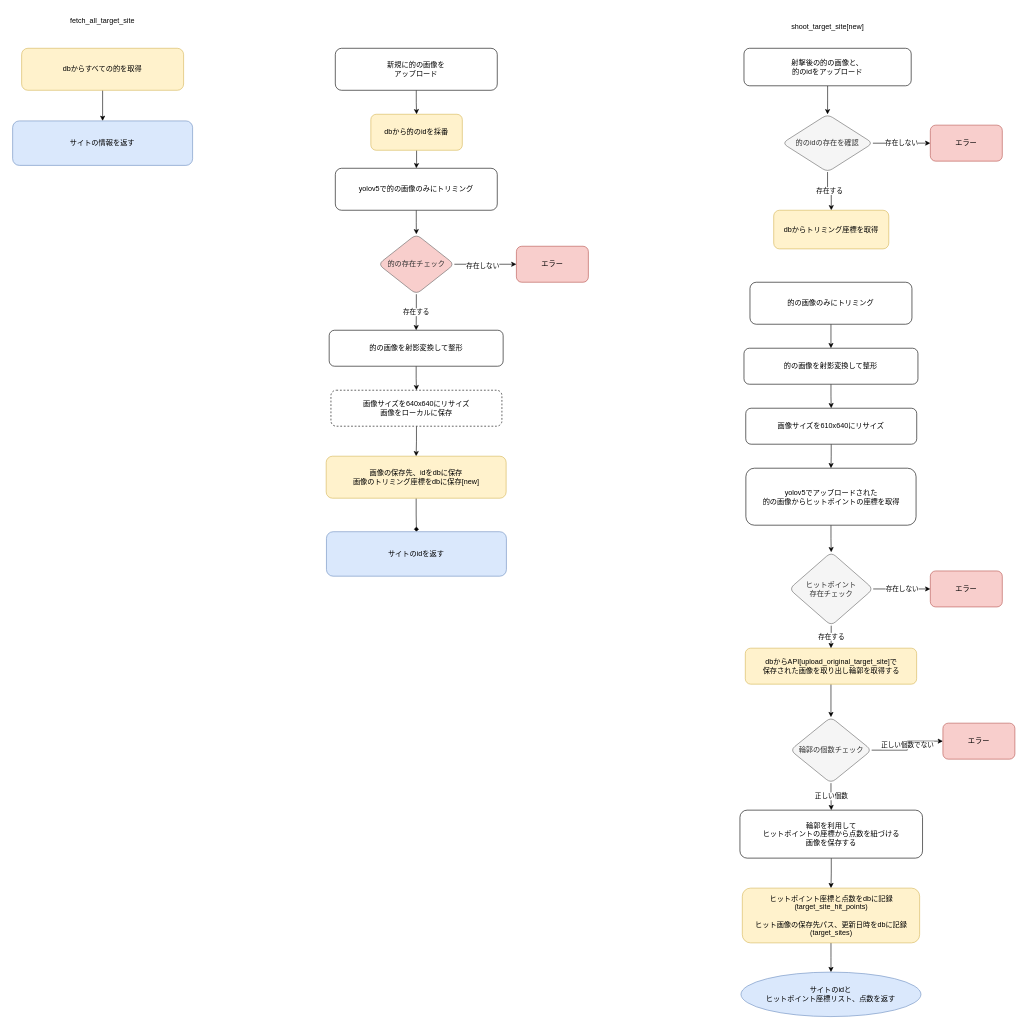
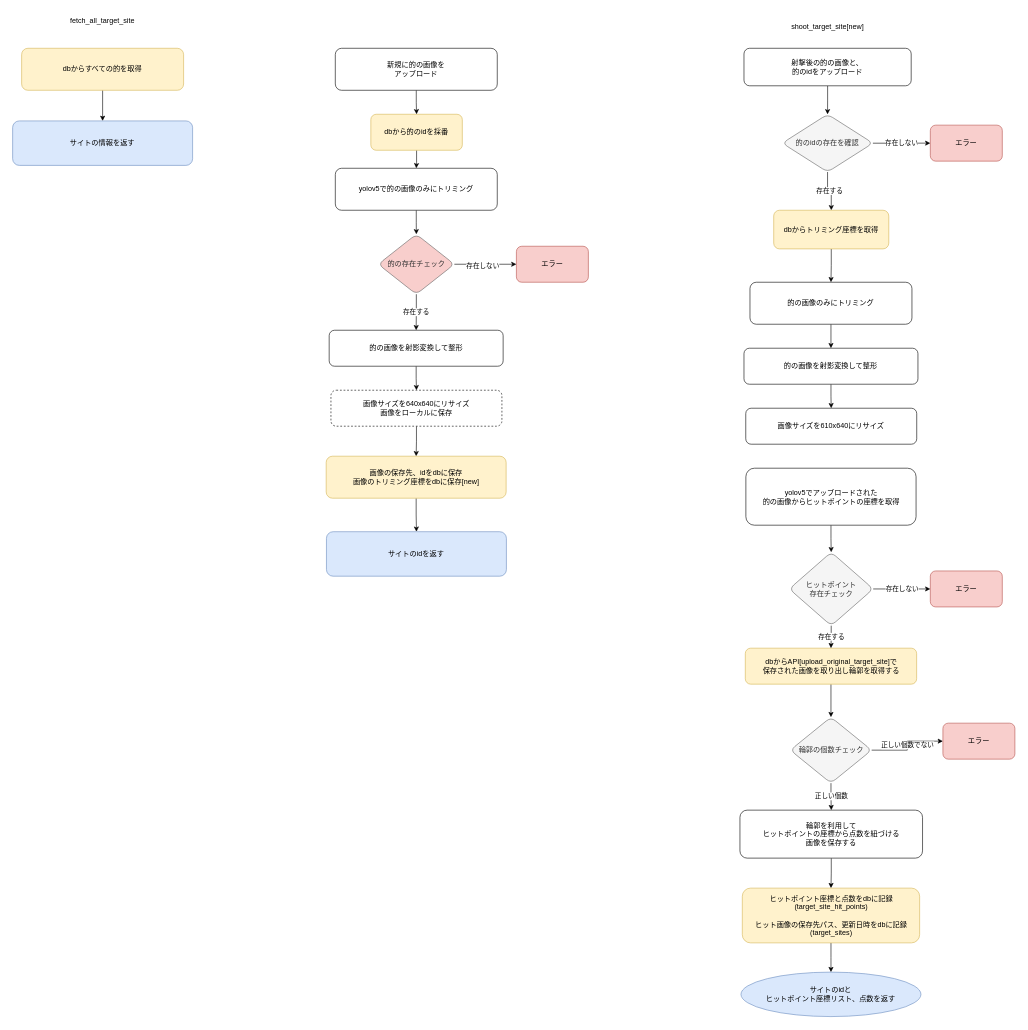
edge "dbからトリミング座標を取得" -> "的の画像のみにトリミング": added
edge "画像サイズを610x640にリサイズ" -> "yolov5でアップロードされた 的の画像からヒットポイントの座標を取得": removed
edge "画像の保存先、idをdbに保存 画像のトリミング座標をdbに保存[new]" -> "サイトのidを返す": arrowhead diamond -> classic
